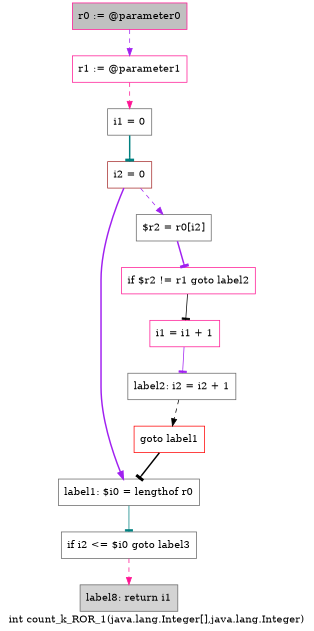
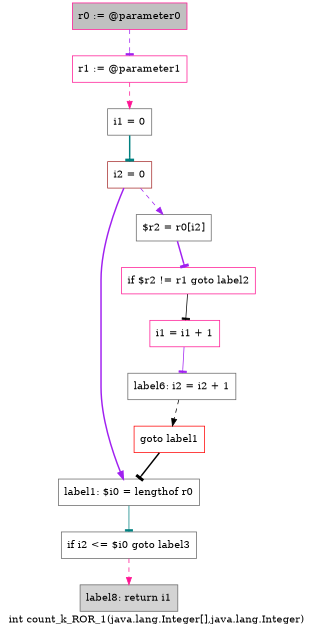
edge "r0 := @parameter0" -> "r1 := @parameter1": arrowhead normal -> tee
node "label2: i2 = i2 + 1": label "label2: i2 = i2 + 1" -> "label6: i2 = i2 + 1"
